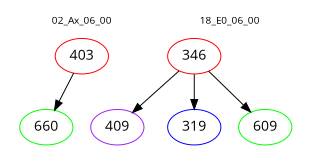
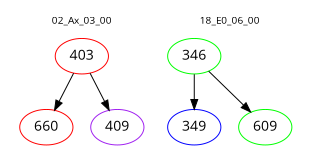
cluster "02_Ax_06_00": label "02_Ax_06_00" -> "02_Ax_03_00"
node "346": color red -> green
edge "346" -> "409": now "403" -> "409"
node "660": color green -> red
node "319": label "319" -> "349"
